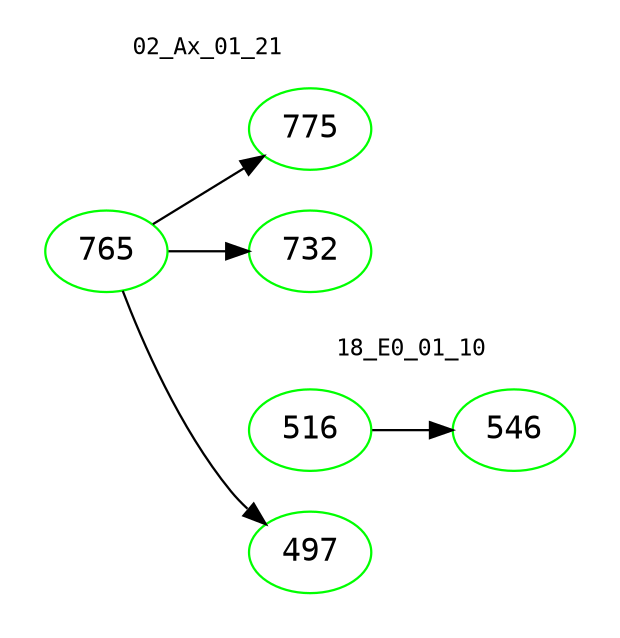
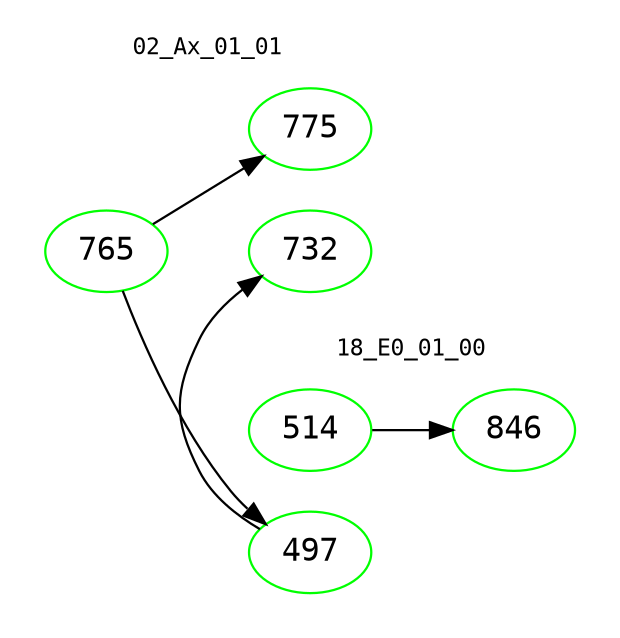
cluster "02_Ax_01_21": label "02_Ax_01_21" -> "02_Ax_01_01"
edge "765" -> "732": now "497" -> "732"
cluster "18_E0_01_10": label "18_E0_01_10" -> "18_E0_01_00"
node "516": label "516" -> "514"
node "546": label "546" -> "846"
